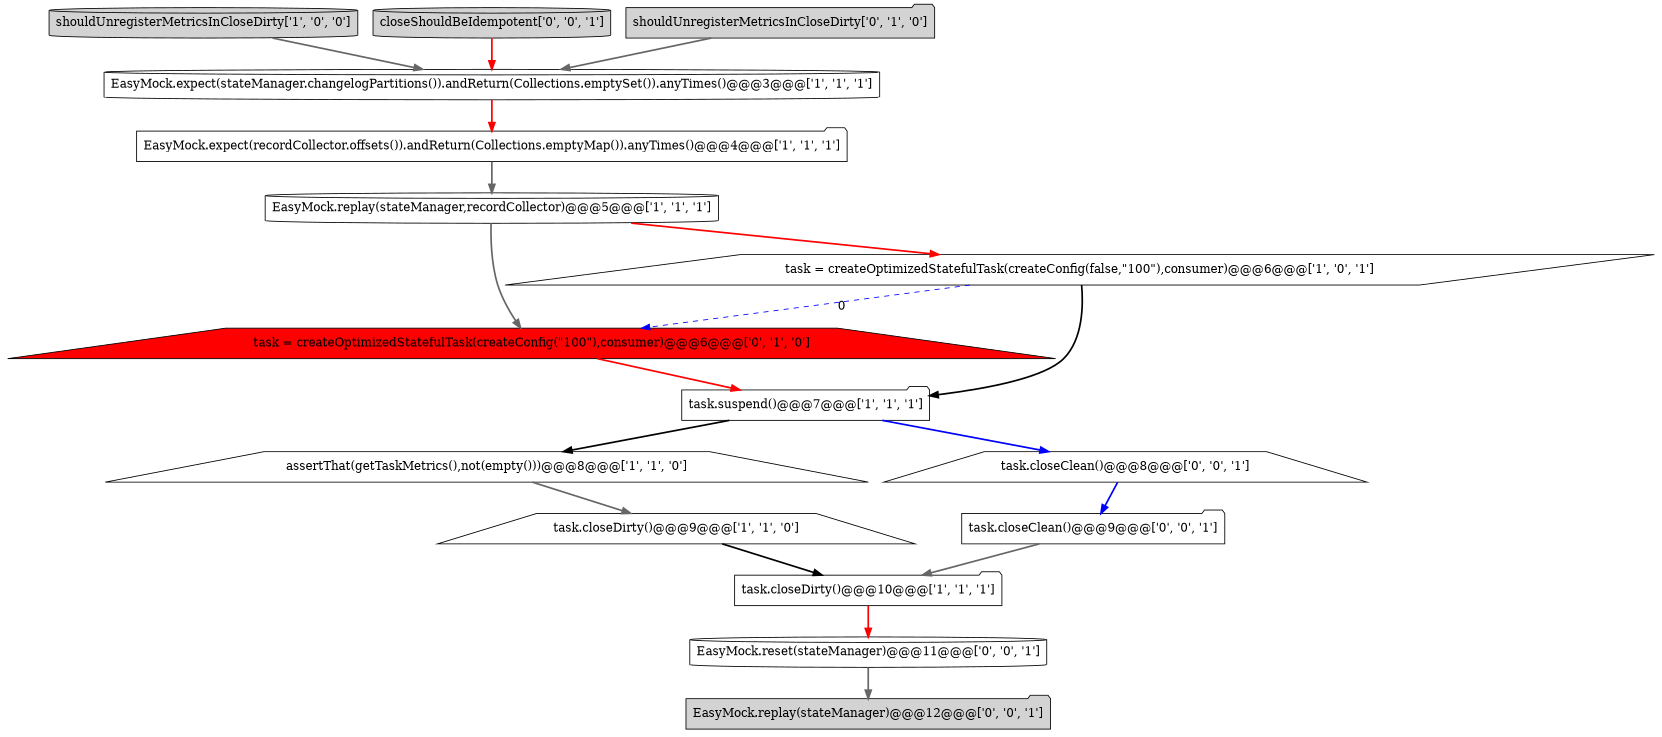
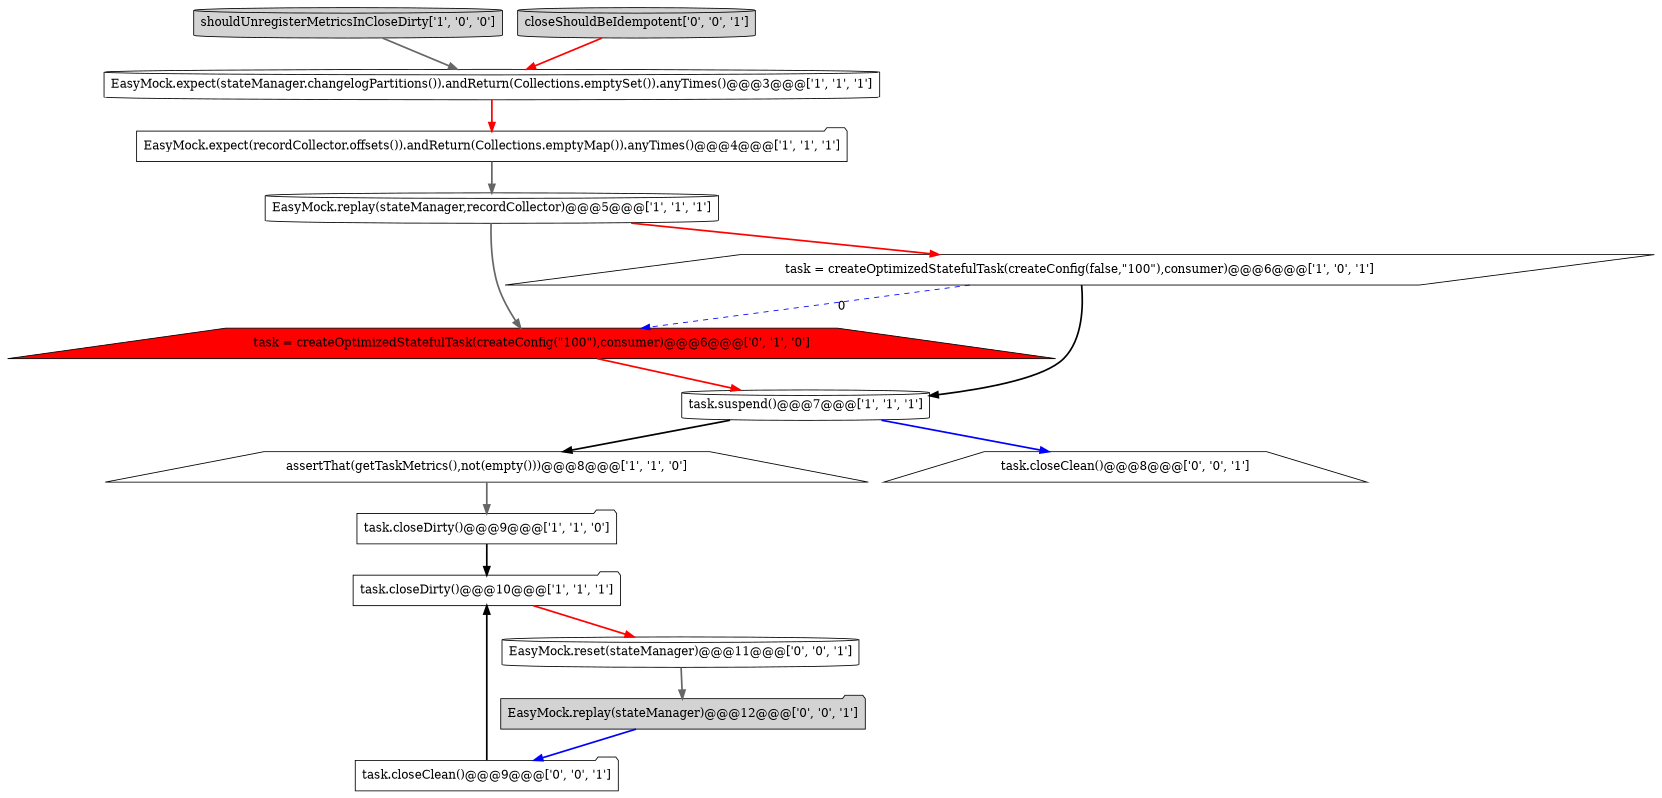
node "shouldUnregisterMetricsInCloseDirty['0', '1', '0']": removed
node "task.suspend()@@@7@@@['1', '1', '1']": shape folder -> cylinder
edge "task.closeClean()@@@8@@@['0', '0', '1']" -> "task.closeClean()@@@9@@@['0', '0', '1']": now "EasyMock.replay(stateManager)@@@12@@@['0', '0', '1']" -> "task.closeClean()@@@9@@@['0', '0', '1']"
node "task.closeDirty()@@@9@@@['1', '1', '0']": shape trapezium -> folder
edge "task.closeClean()@@@9@@@['0', '0', '1']" -> "task.closeDirty()@@@10@@@['1', '1', '1']": color gray40 -> black
